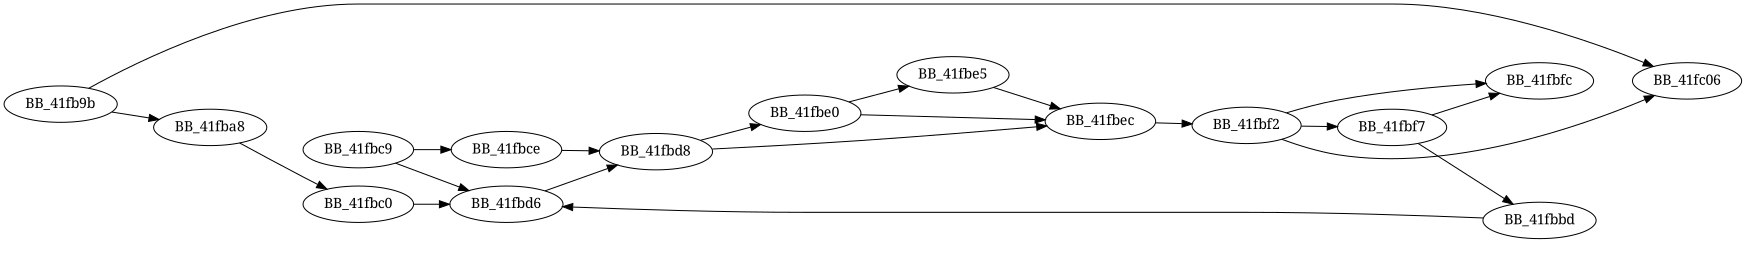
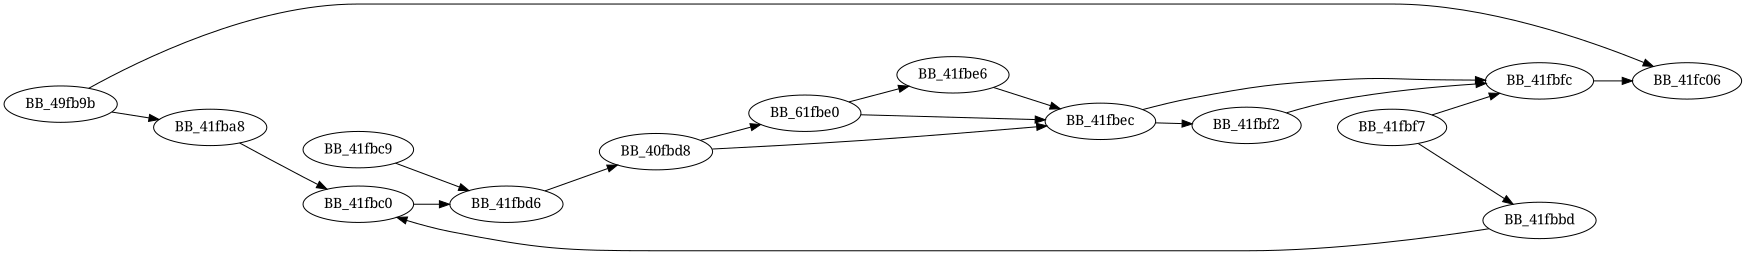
node "BB_41fbe5": label "BB_41fbe5" -> "BB_41fbe6"
edge "BB_41fbec" -> "BB_41fbfc": added
node "BB_41fb9b": label "BB_41fb9b" -> "BB_49fb9b"
node "BB_41fbe0": label "BB_41fbe0" -> "BB_61fbe0"
edge "BB_41fbf2" -> "BB_41fbf7": removed
node "BB_41fbce": removed
node "BB_41fbd8": label "BB_41fbd8" -> "BB_40fbd8"
edge "BB_41fbf2" -> "BB_41fc06": now "BB_41fbfc" -> "BB_41fc06"
edge "BB_41fbbd" -> "BB_41fbd6": now "BB_41fbbd" -> "BB_41fbc0"
